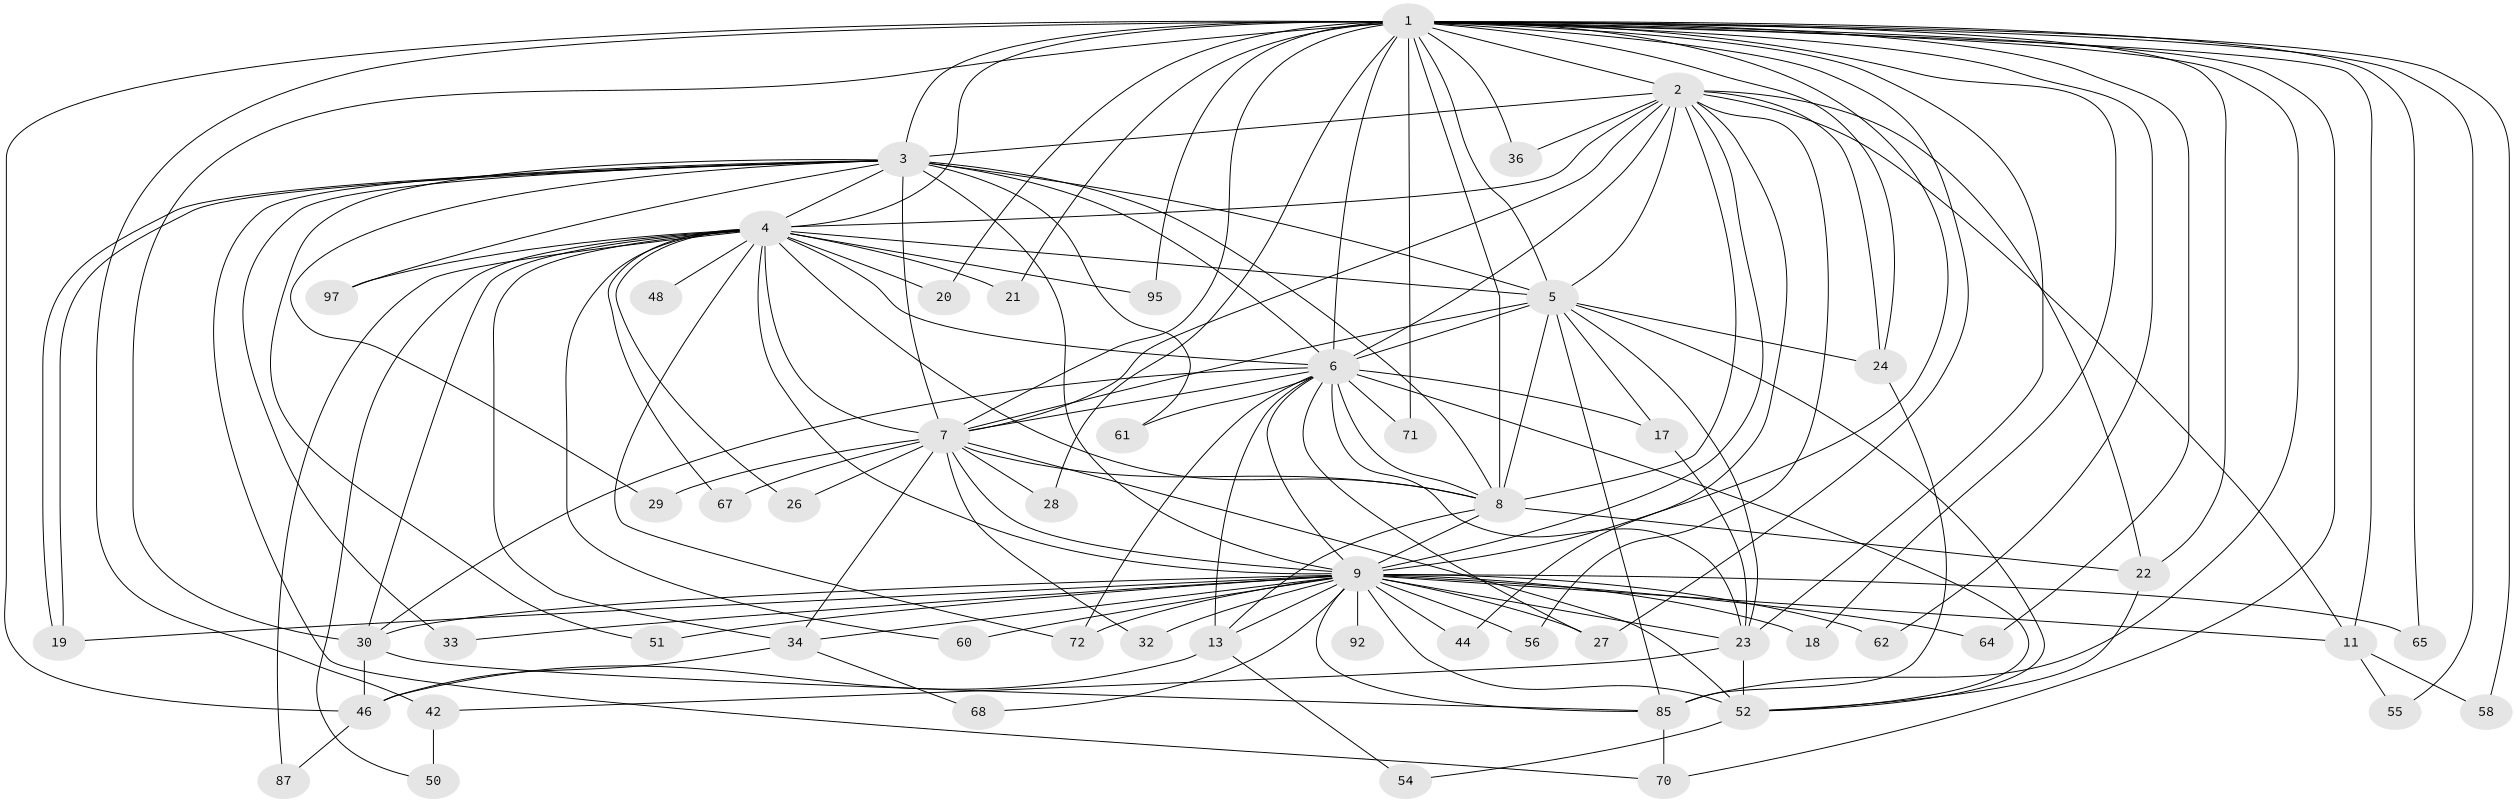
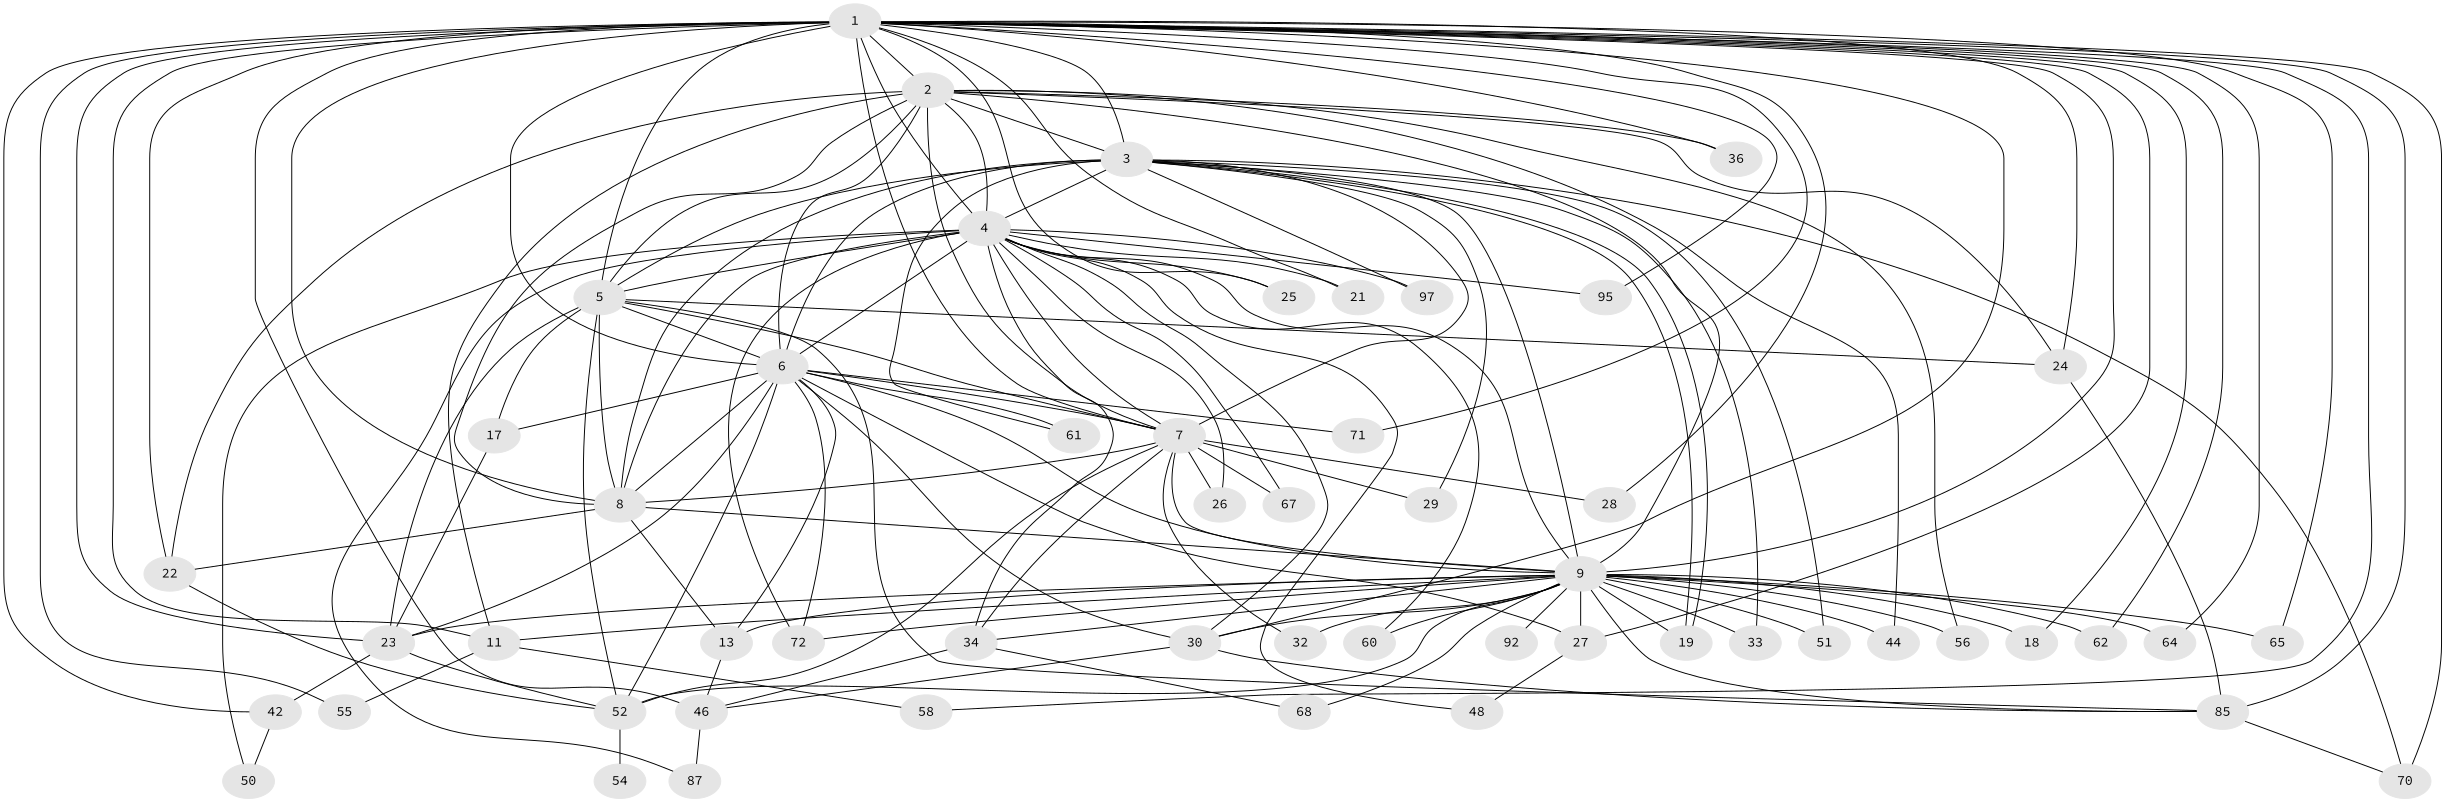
node "20": label "20" -> "25"
edge "27" -- "48": added
edge "13" -- "54": removed
